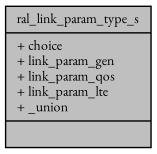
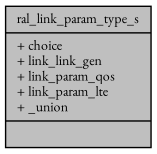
node "ral_link_param_type_s": text "+ link_param_gen" -> "+ link_link_gen"
